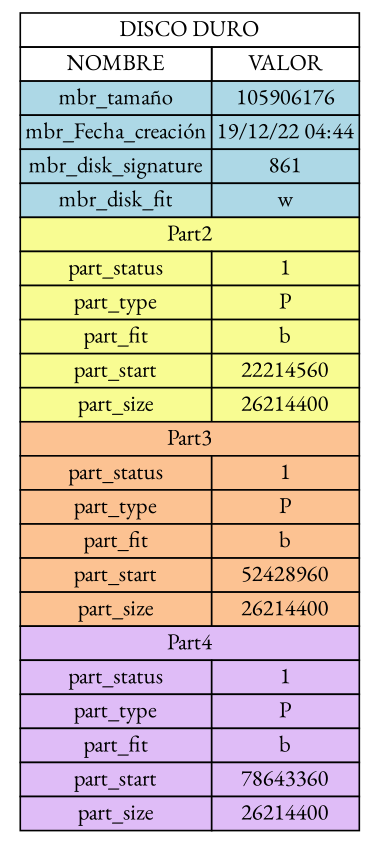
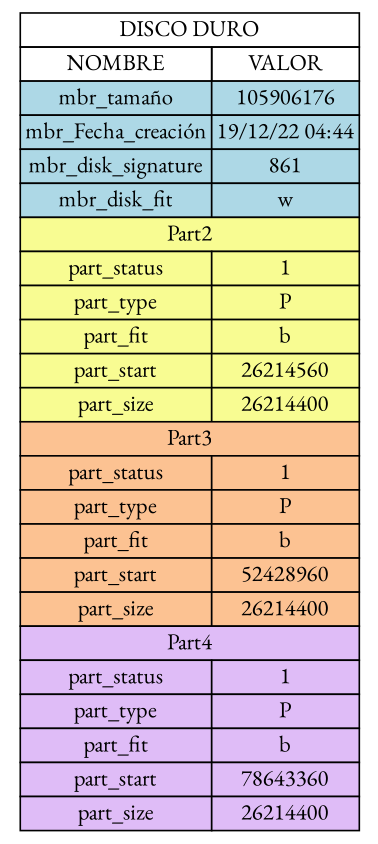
node "DISCO DURO": text "22214560" -> "26214560"
